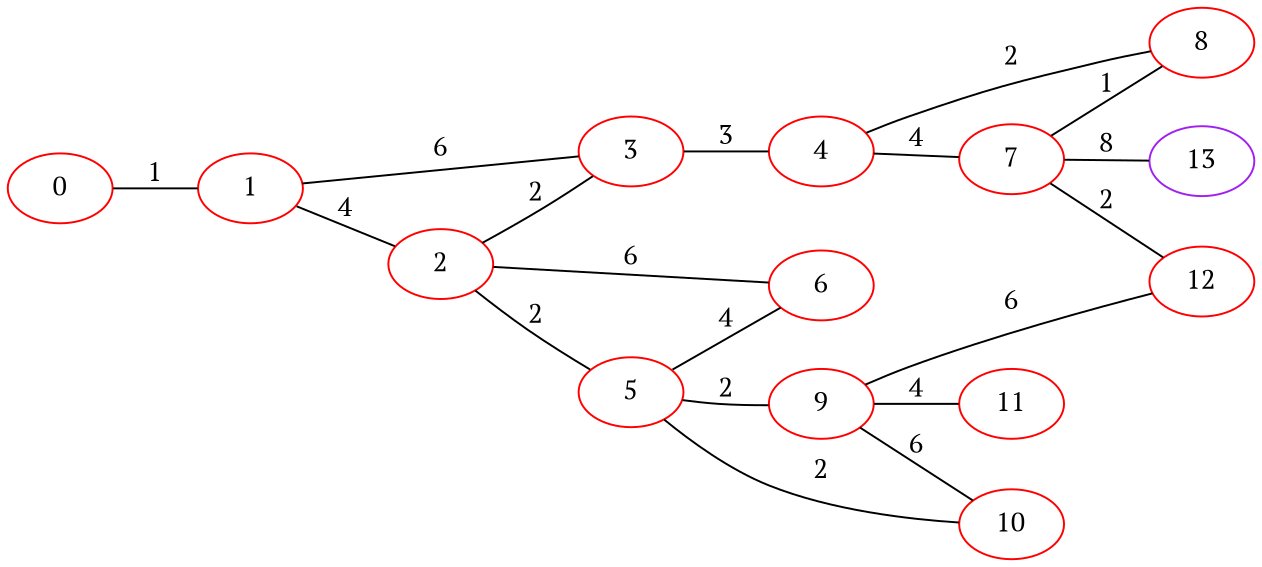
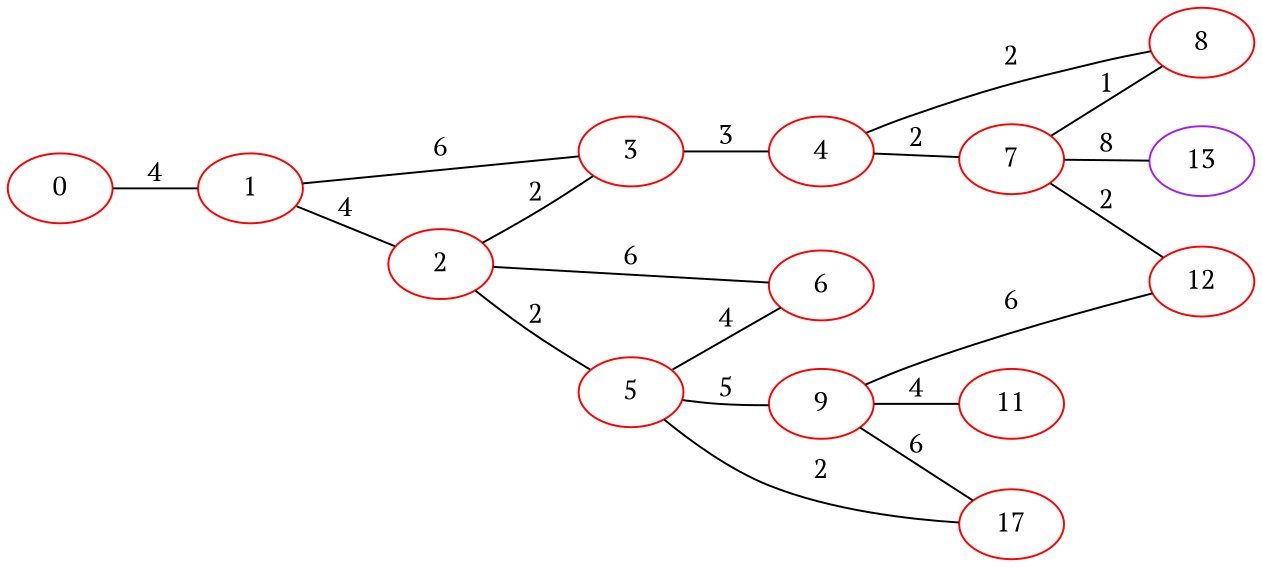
edge "4" -- "7": label "4" -> "2"
edge "0" -- "1": label "1" -> "4"
edge "5" -- "9": label "2" -> "5"
node "10": label "10" -> "17"
